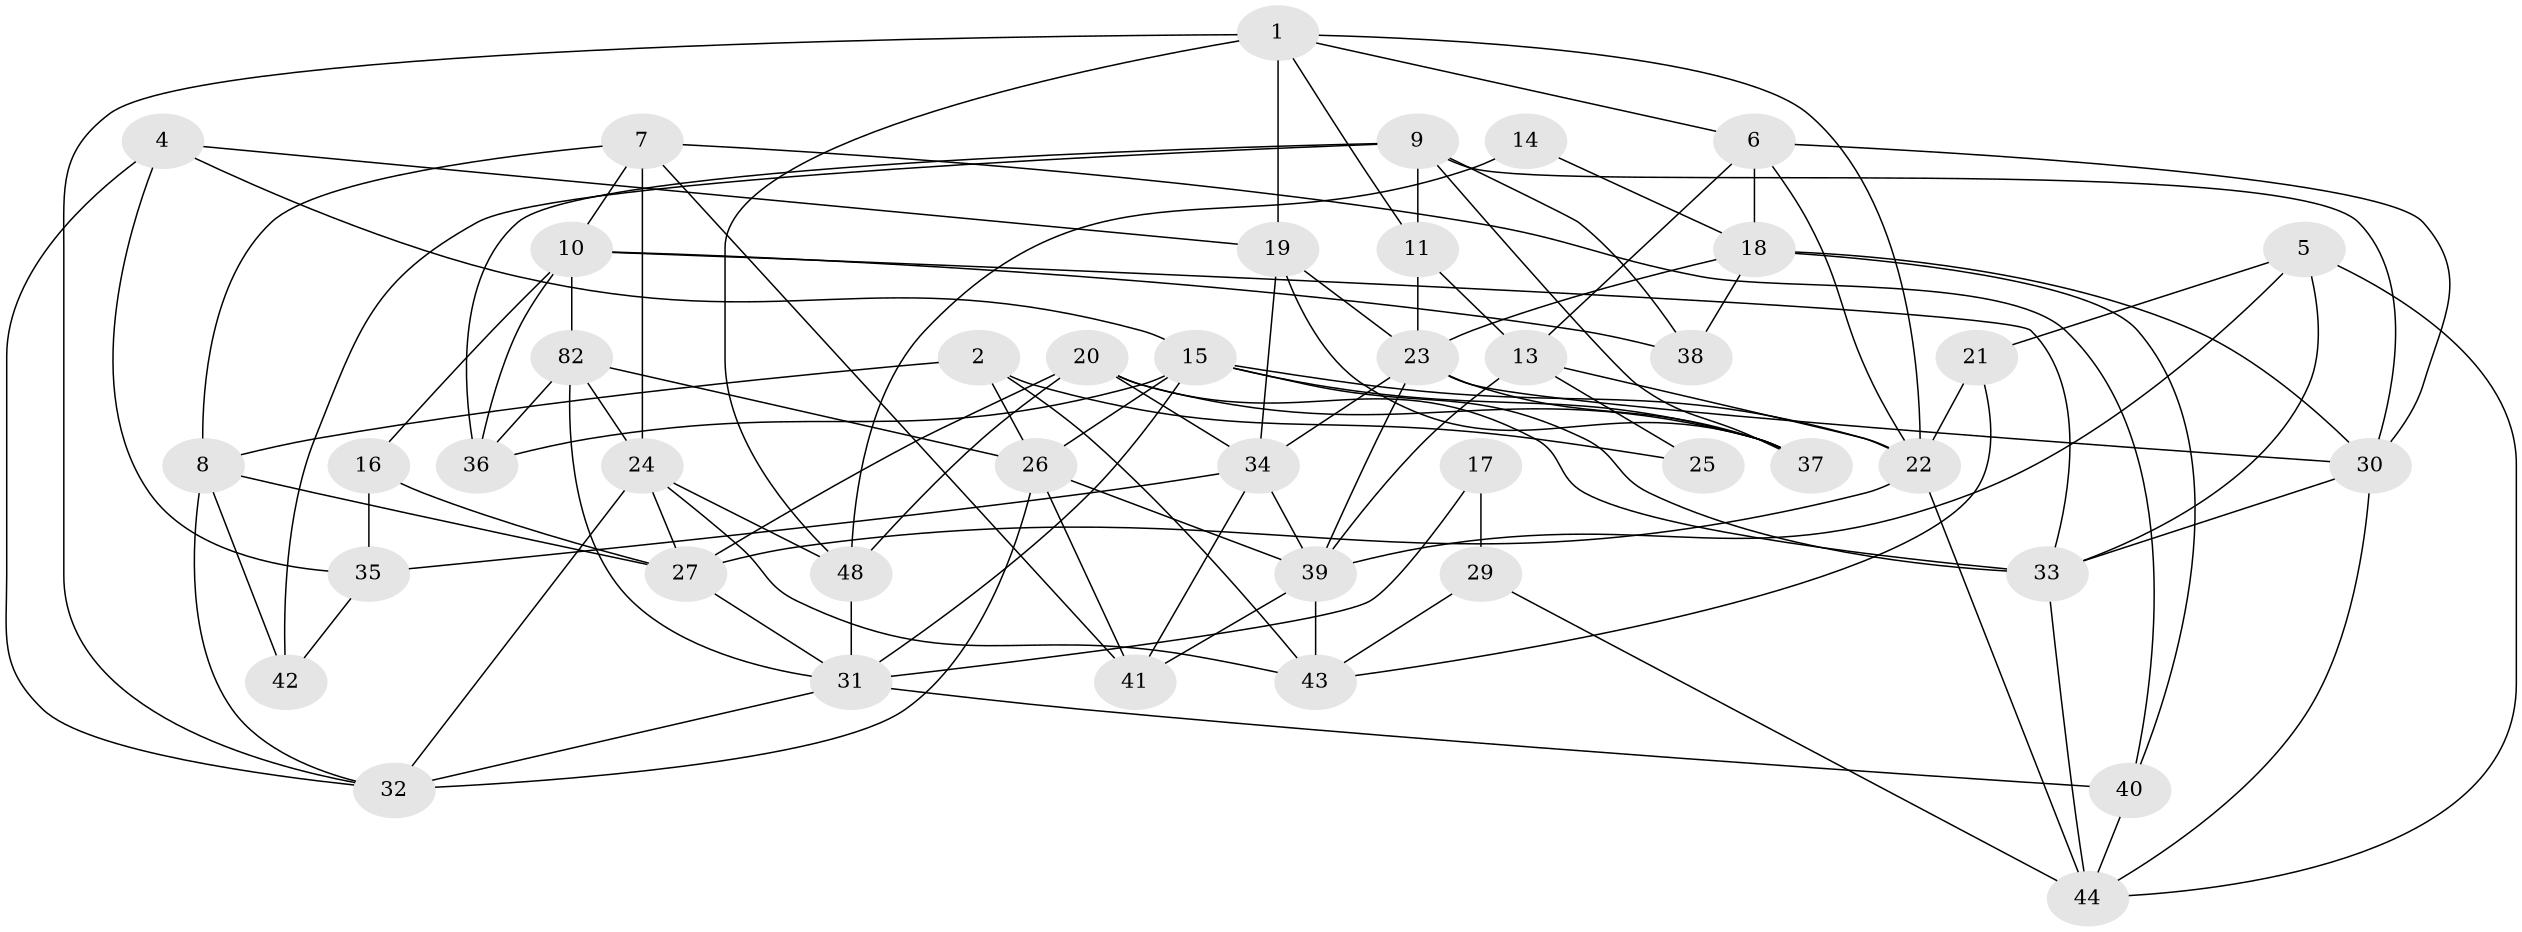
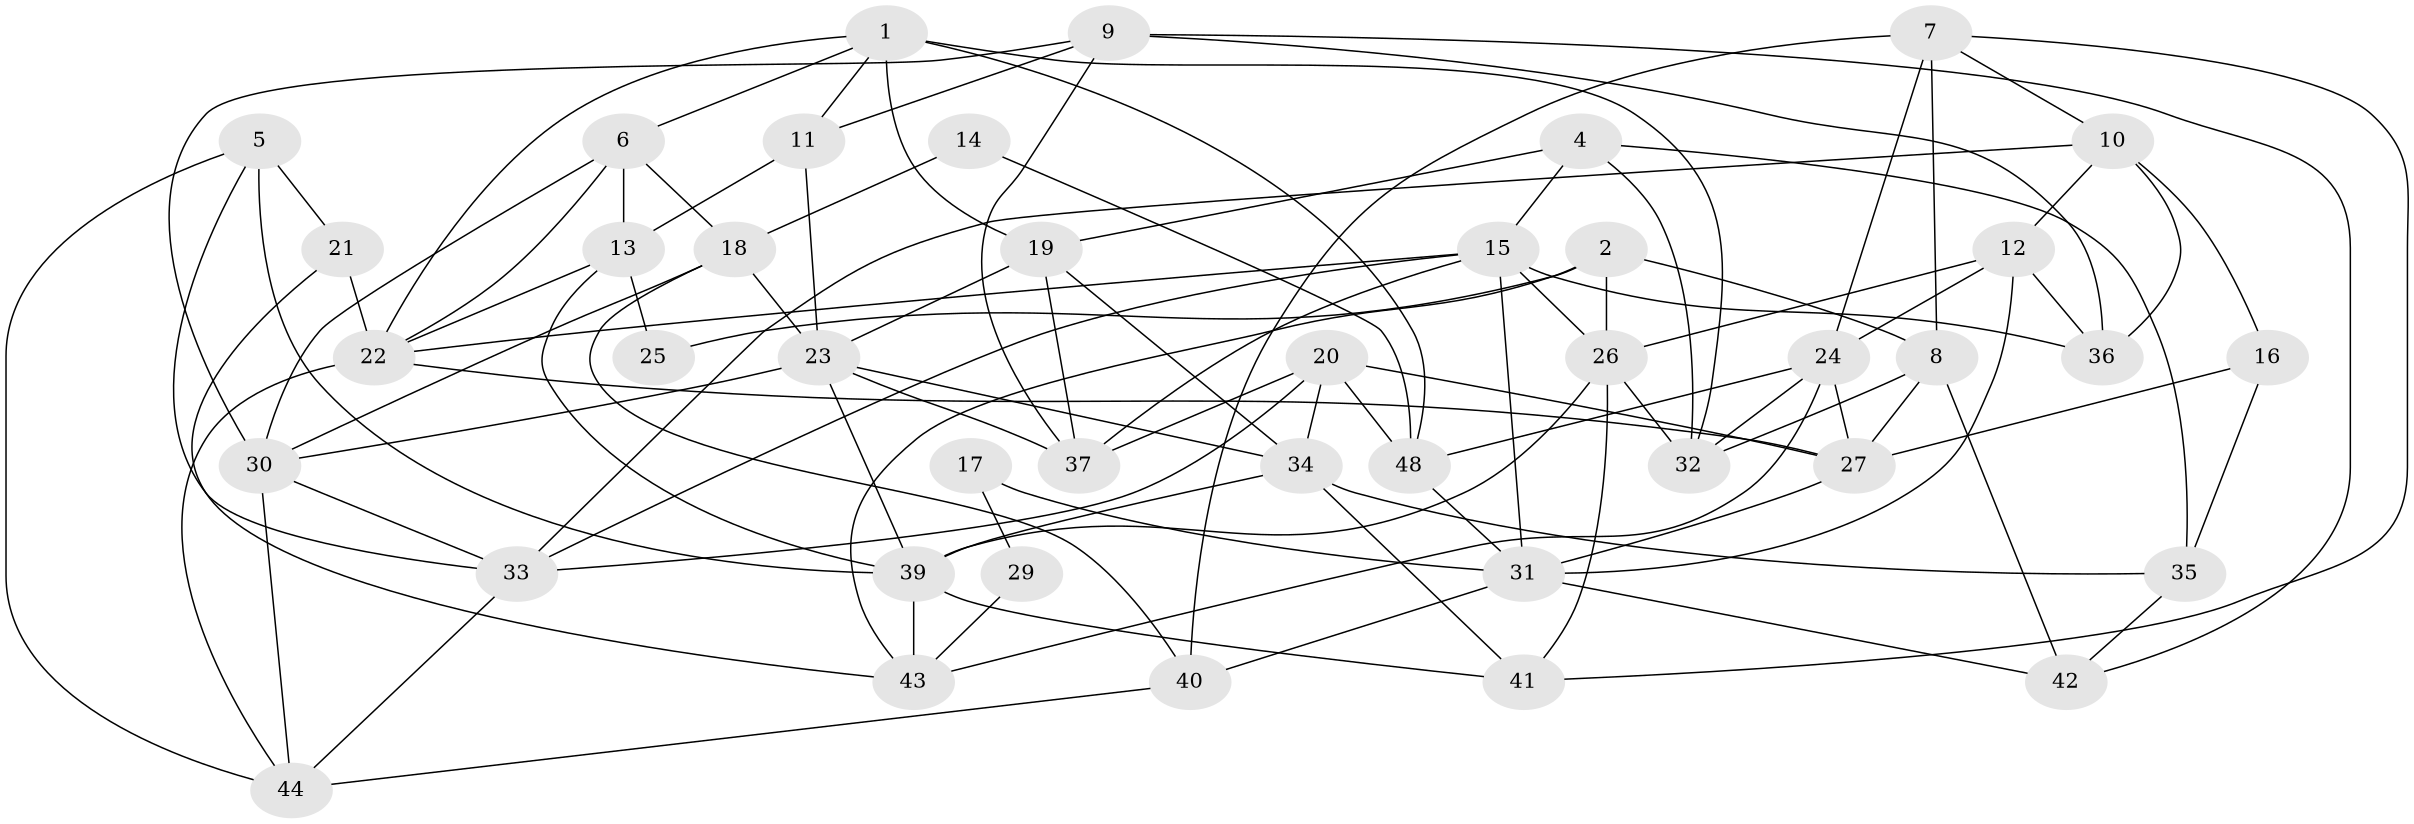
node "82": label "82" -> "12"
node "38": removed
edge "31" -- "32": now "31" -- "42"
edge "29" -- "44": removed
